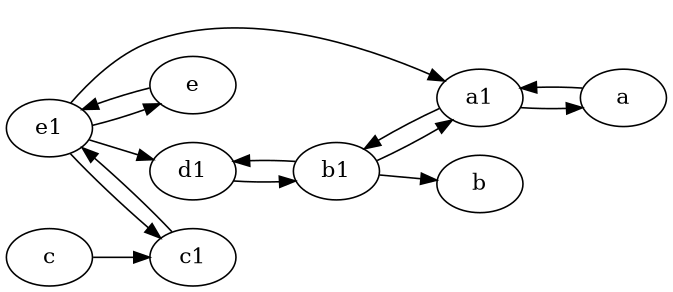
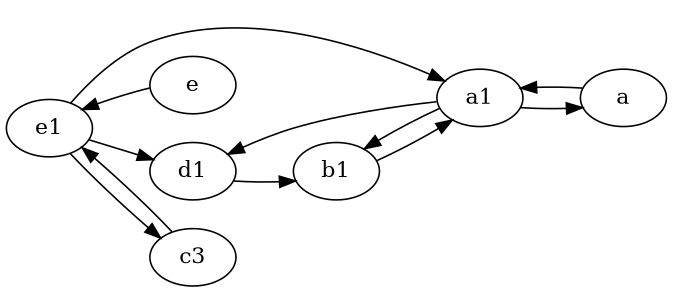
edge "e1" -> "e": removed
edge "b1" -> "d1": now "a1" -> "d1"
node "b": removed
node "c": removed
node "c1": label "c1" -> "c3"
